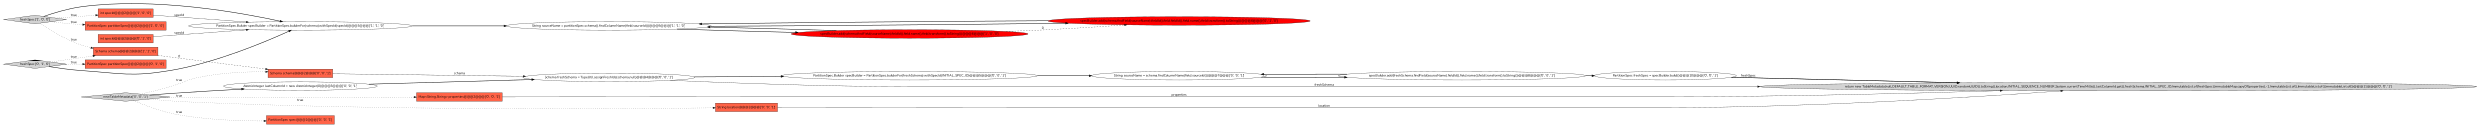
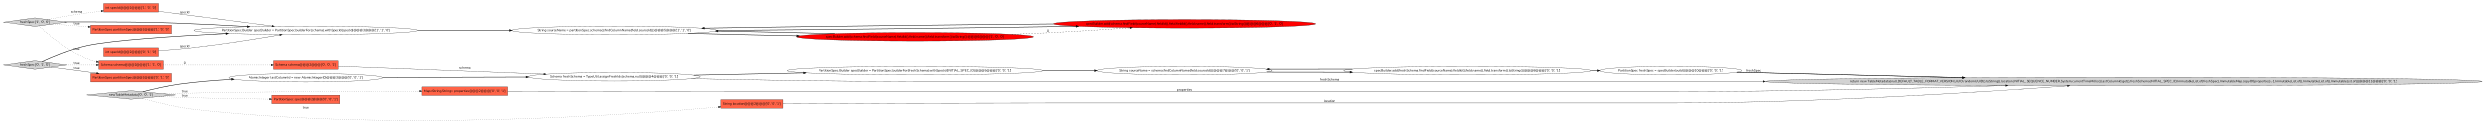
edge "freshSpec['1', '0', '0']" -> "int specId@@@2@@@['1', '0', '0']": label "true" -> "schema"
edge "Schema schema@@@2@@@['1', '1', '0']" -> "Schema schema@@@2@@@['0', '0', '1']": style dashed -> dotted
edge "freshSpec['0', '1', '0']" -> "PartitionSpec partitionSpec@@@2@@@['0', '1', '0']": style dotted -> solid
edge "newTableMetadata['0', '0', '1']" -> "Schema schema@@@2@@@['0', '0', '1']": removed, label "true"
